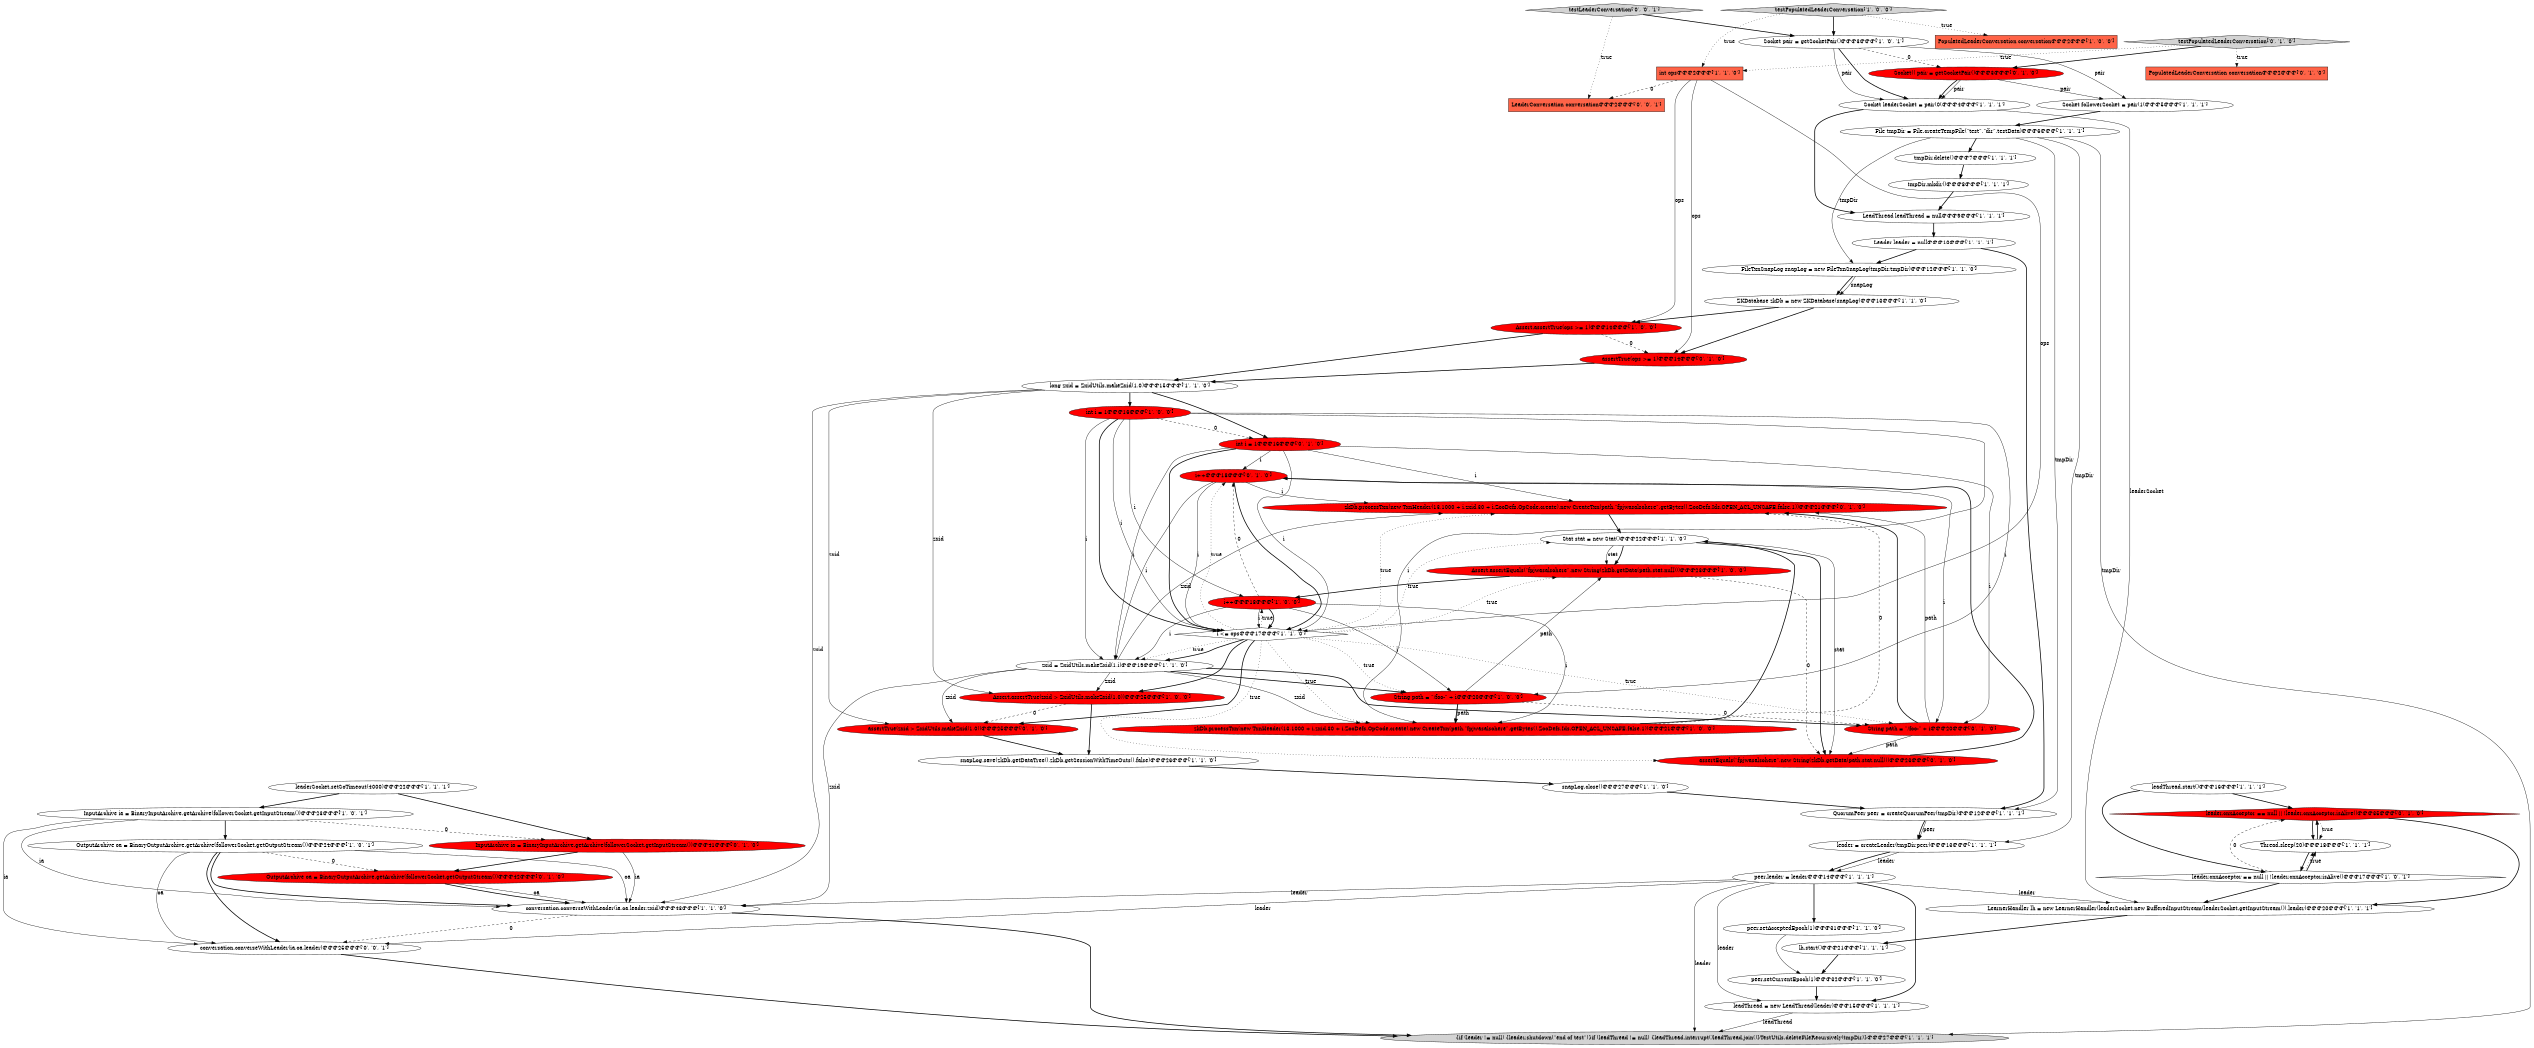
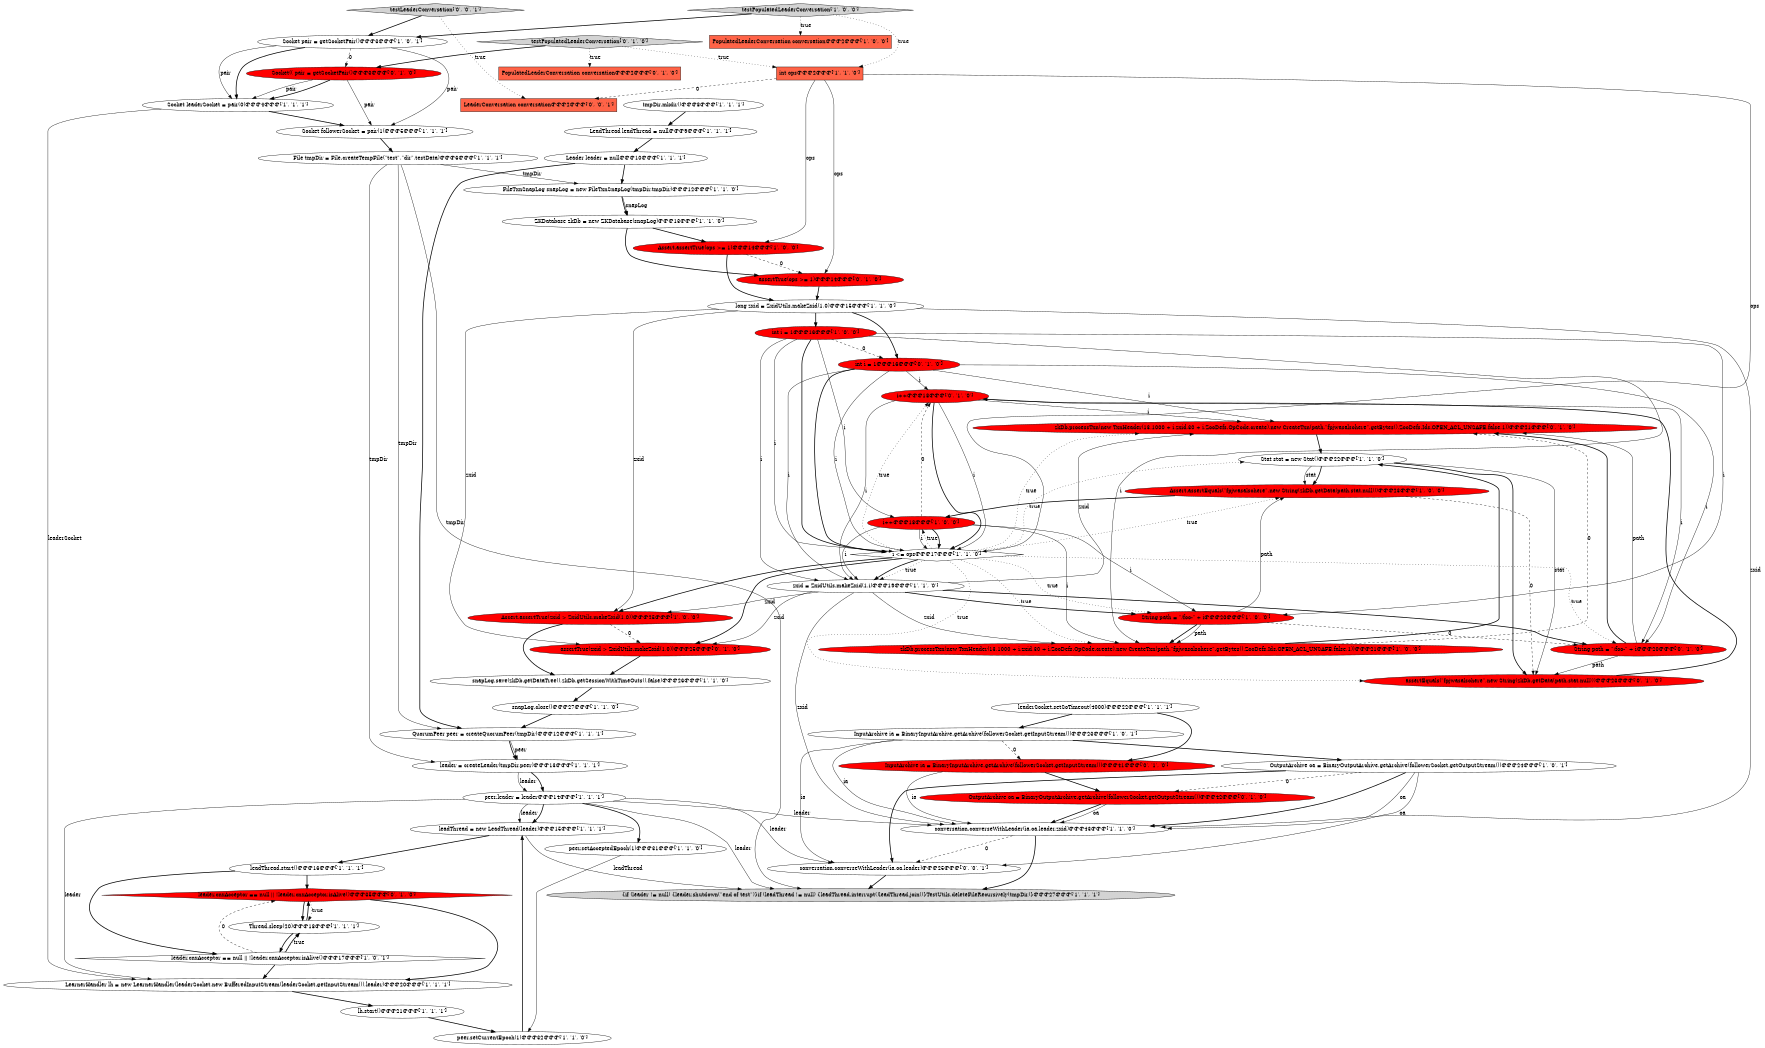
edge "Socket leaderSocket = pair(0(@@@4@@@['1', '1', '1']" -> "LeadThread leadThread = null@@@9@@@['1', '1', '1']": now "Socket leaderSocket = pair(0(@@@4@@@['1', '1', '1']" -> "Socket followerSocket = pair(1(@@@5@@@['1', '1', '1']"
node "tmpDir.delete()@@@7@@@['1', '1', '1']": removed
edge "leadThread = new LeadThread(leader)@@@15@@@['1', '1', '1']" -> "leadThread.start()@@@16@@@['1', '1', '1']": added
